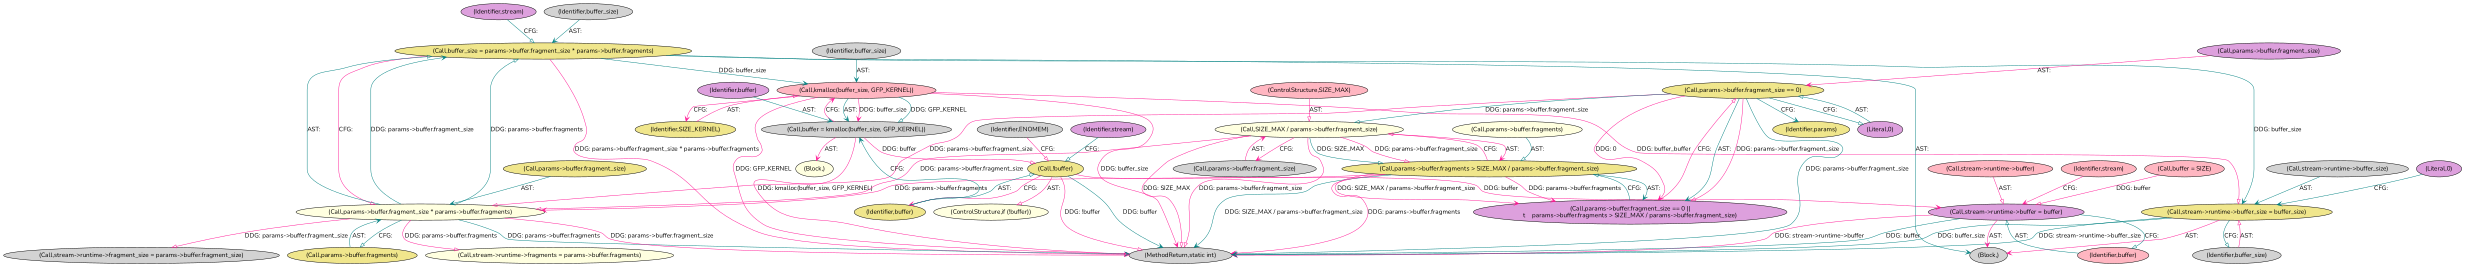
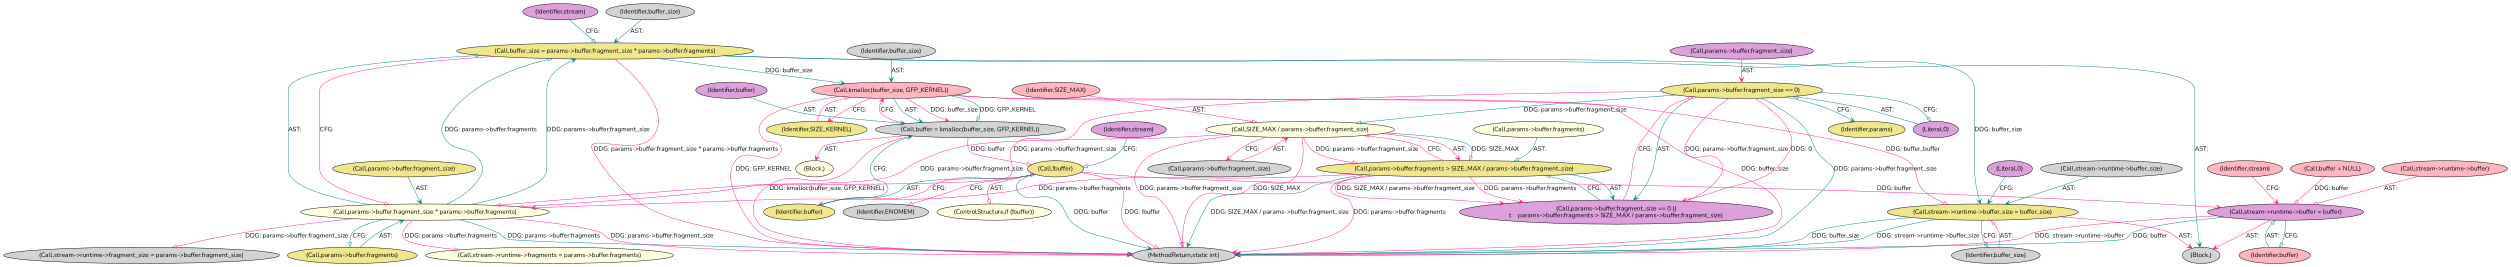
node "(ControlStructure,SIZE_MAX)": label "(ControlStructure,SIZE_MAX)" -> "(Identifier,SIZE_MAX)"
edge "(Identifier,ENOMEM)" -> "(Call,!buffer)": reversed
node "(Call,buffer = SIZE)": label "(Call,buffer = SIZE)" -> "(Call,buffer = NULL)"
